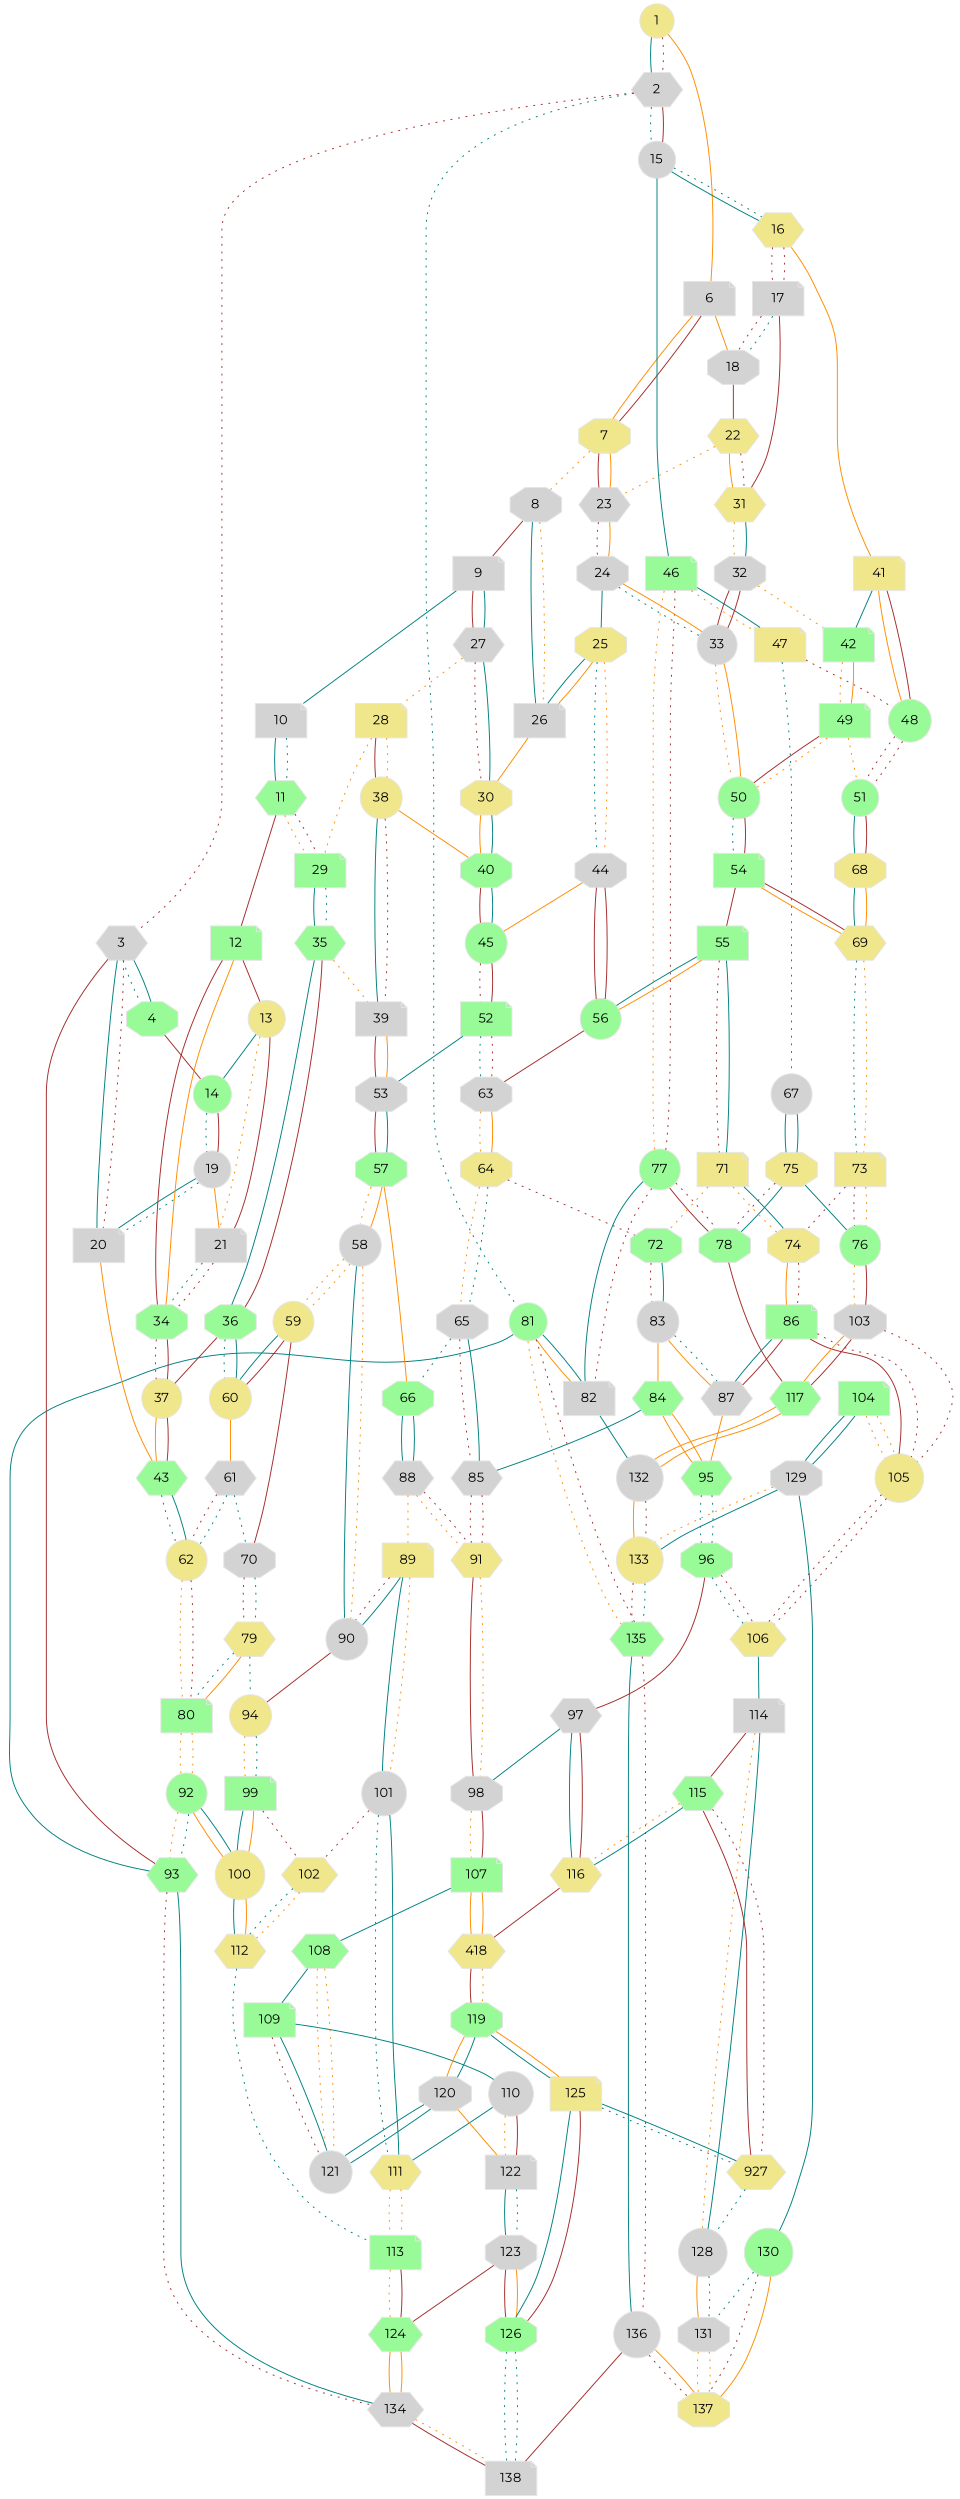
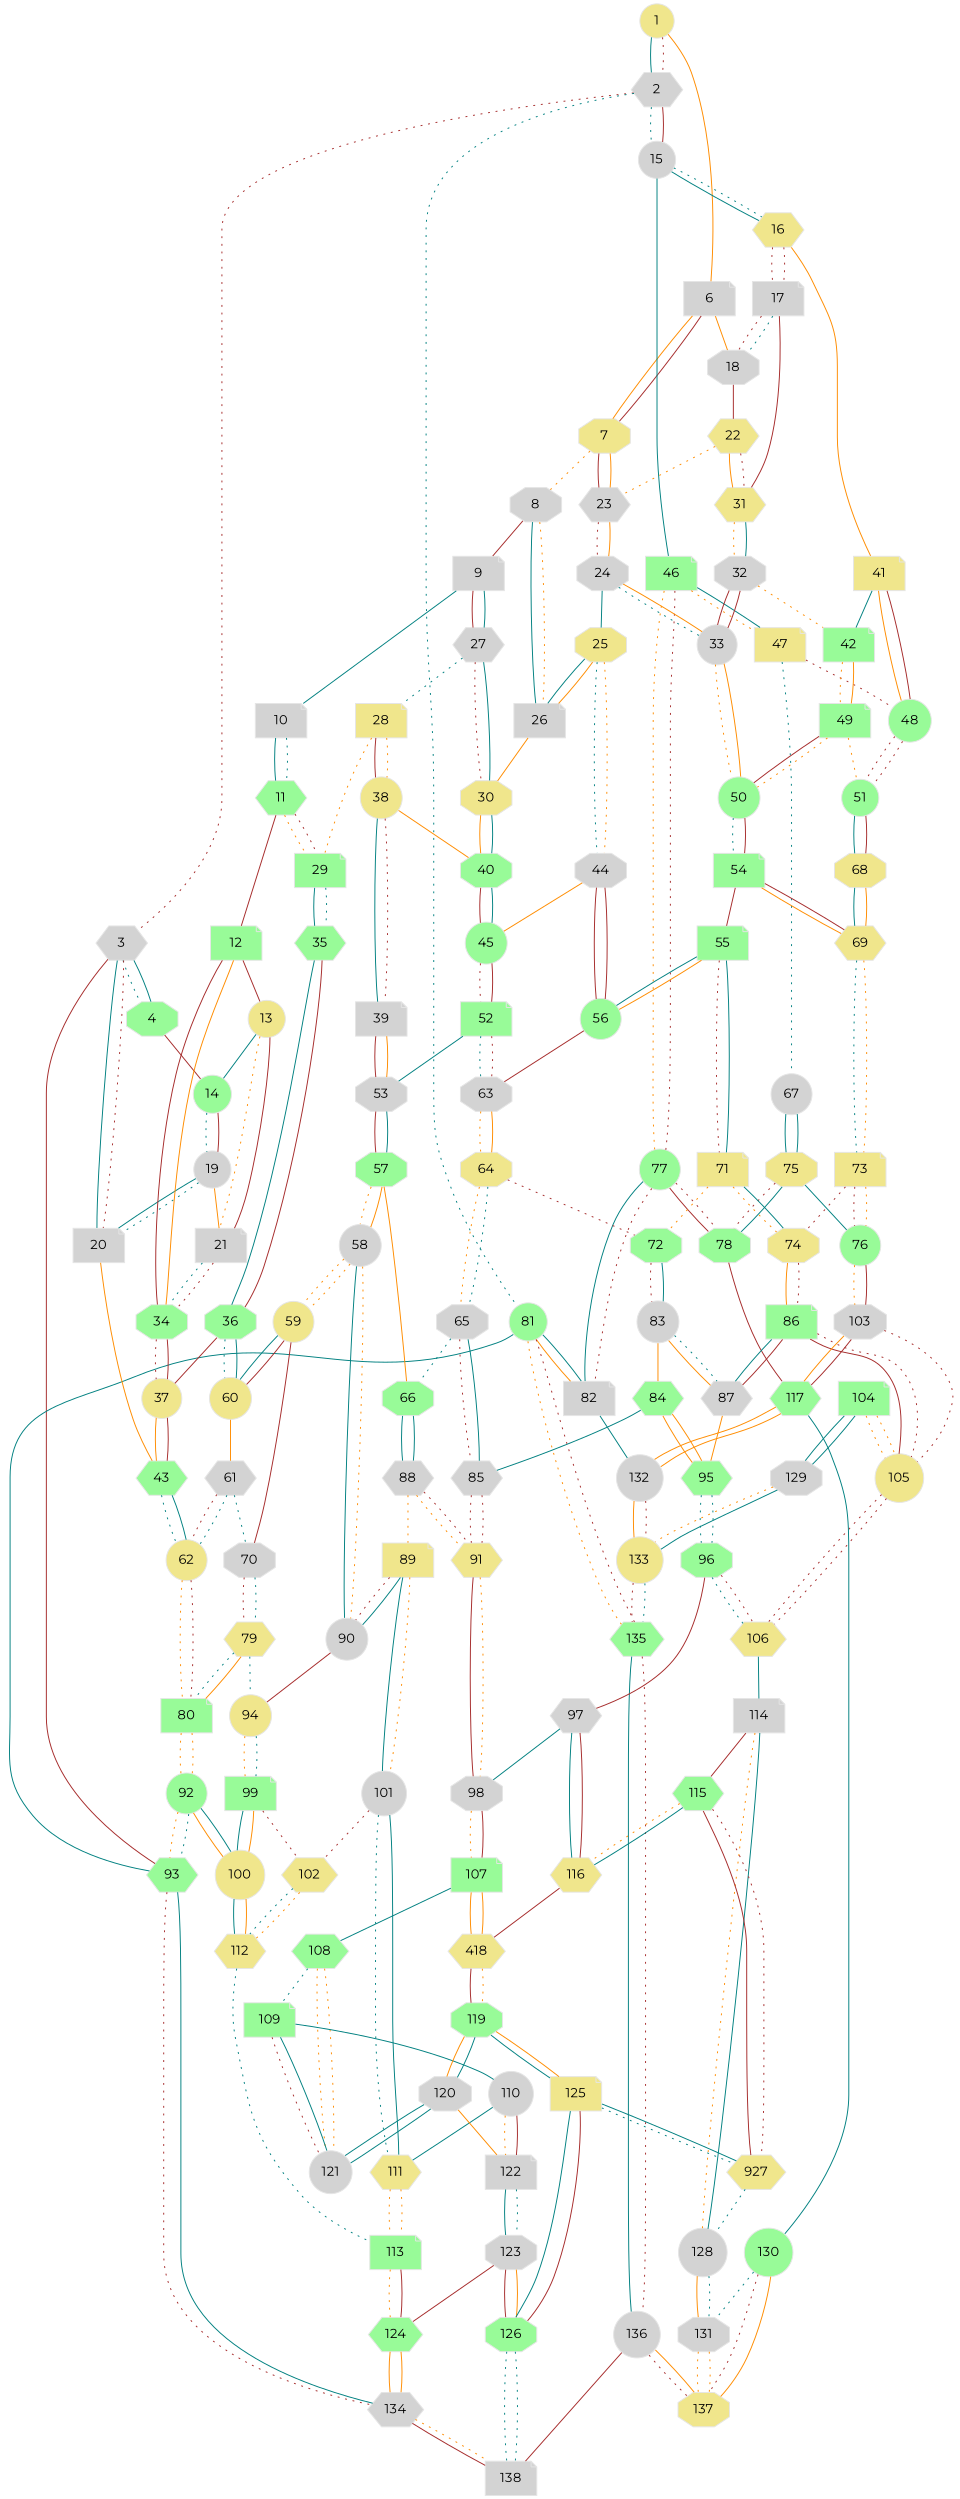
edge "27" -- "28": color darkorange -> teal
edge "35" -- "39": removed
edge "129" -- "130": now "117" -- "130"
edge "108" -- "109": style solid -> dotted
